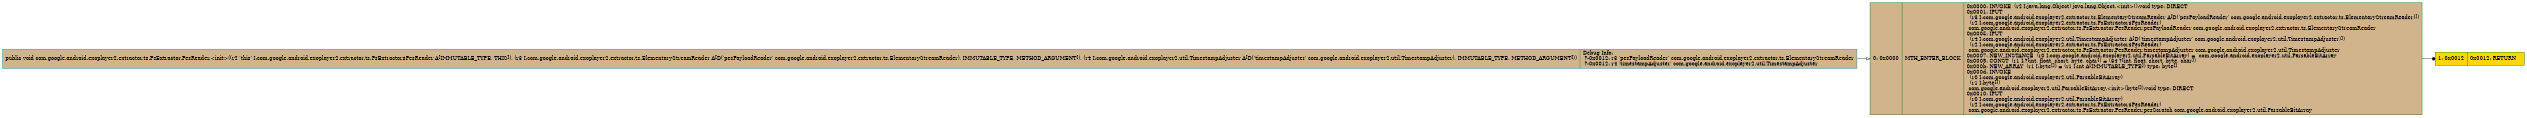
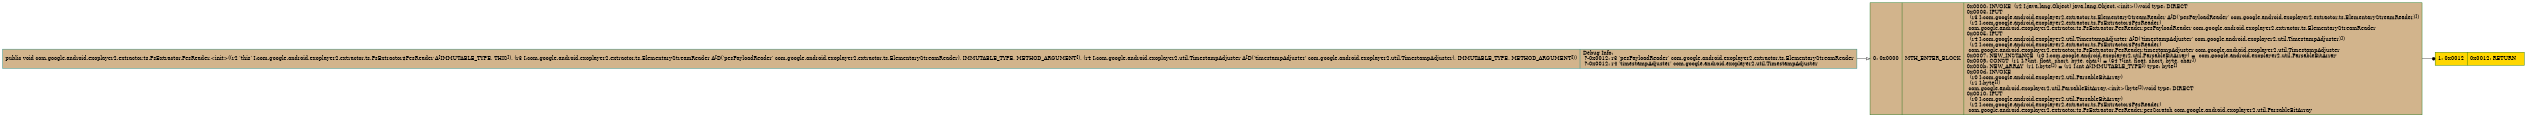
node "0: 0x0000": text "0x0001: IPUT" -> "0x0003: IPUT"
